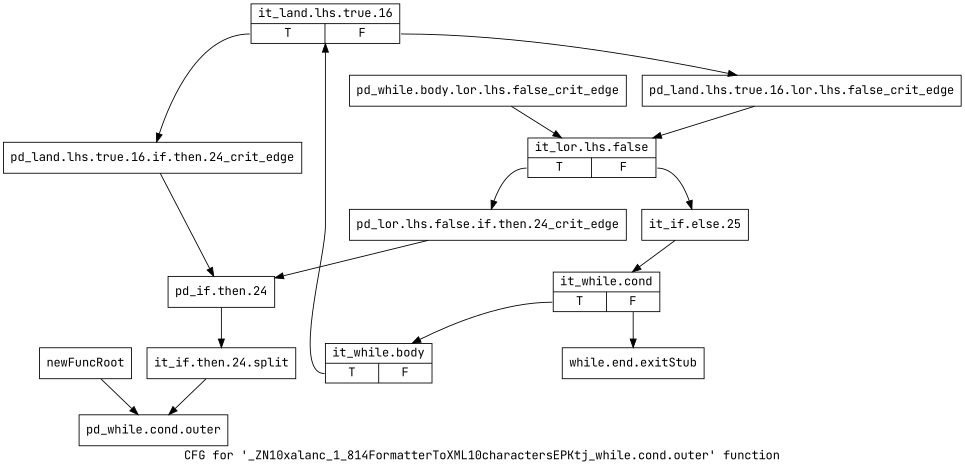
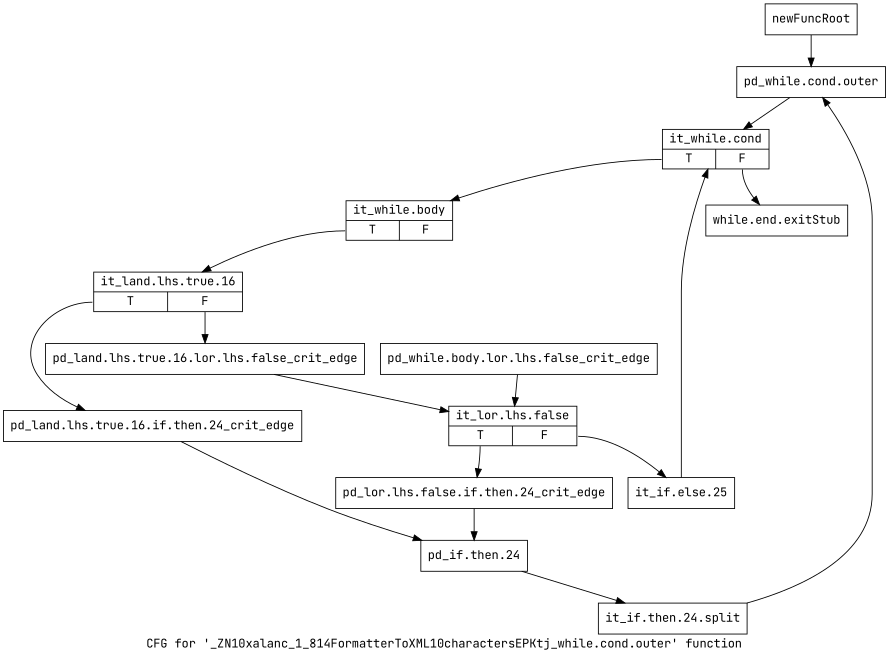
edge "pd_while.cond.outer" -> "it_while.cond": added
